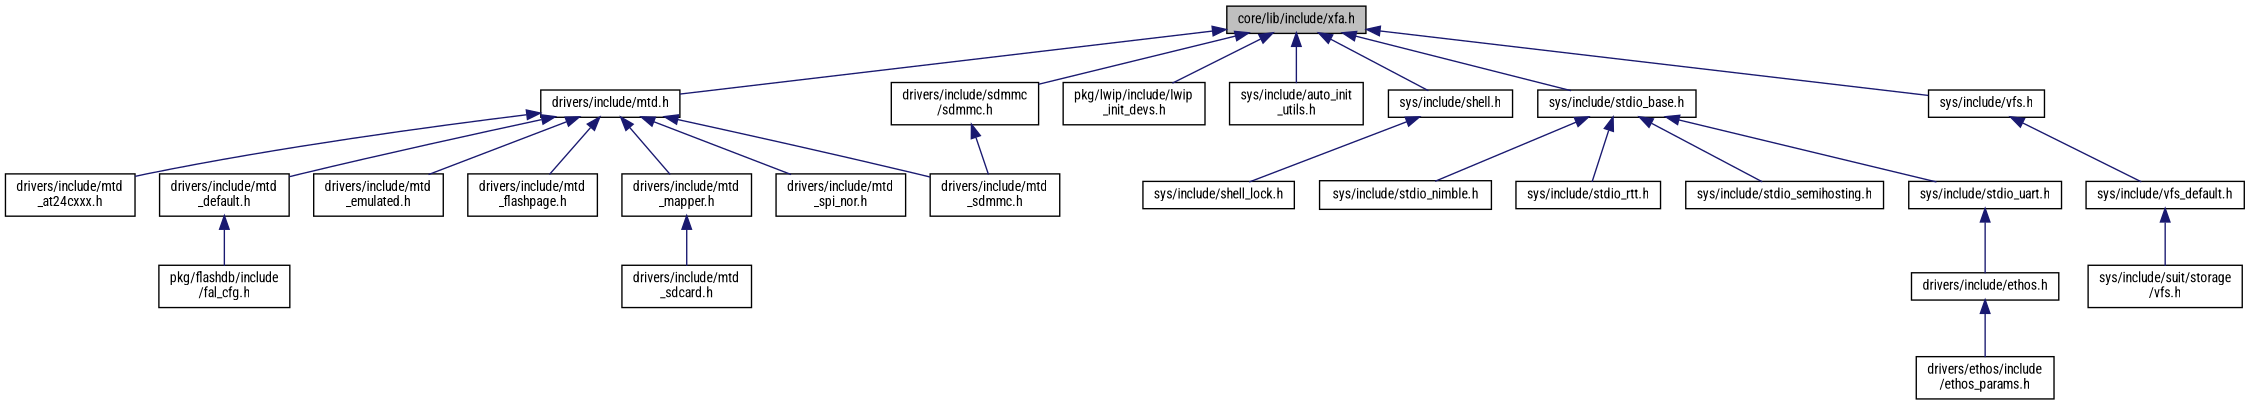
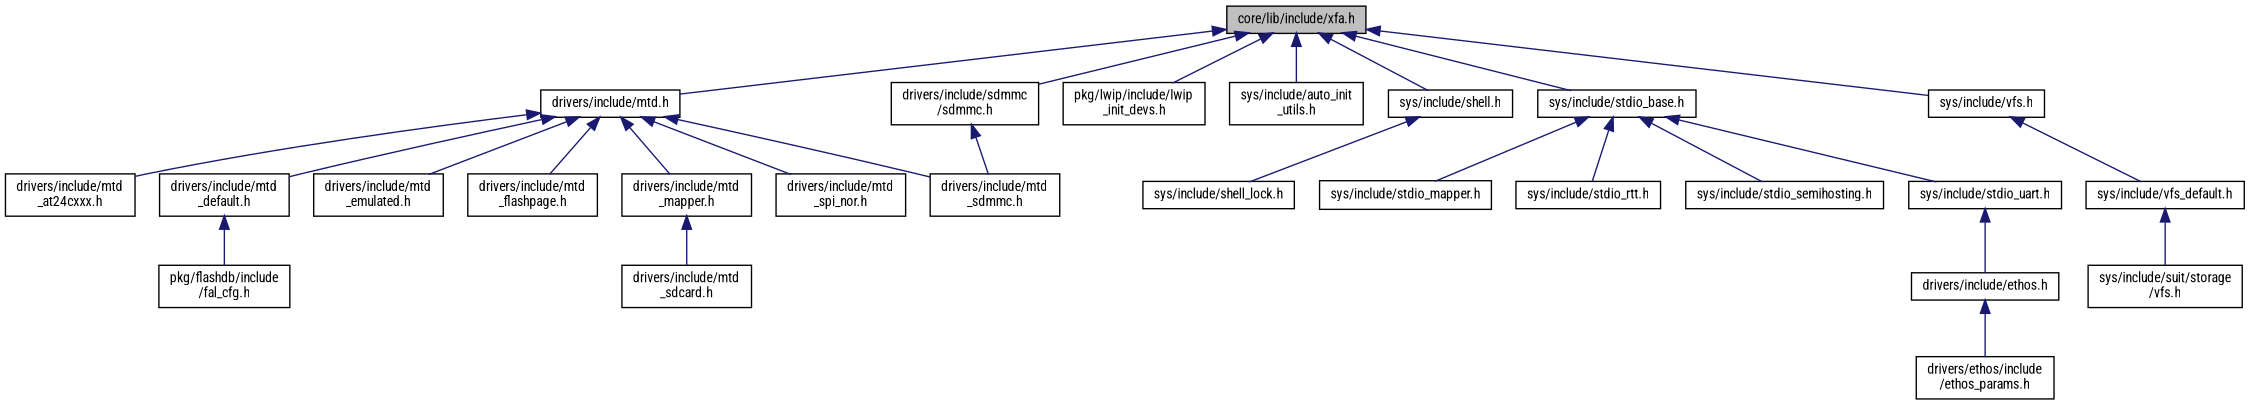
node "sys/include/stdio_nimble.h": label "sys/include/stdio_nimble.h" -> "sys/include/stdio_mapper.h"
